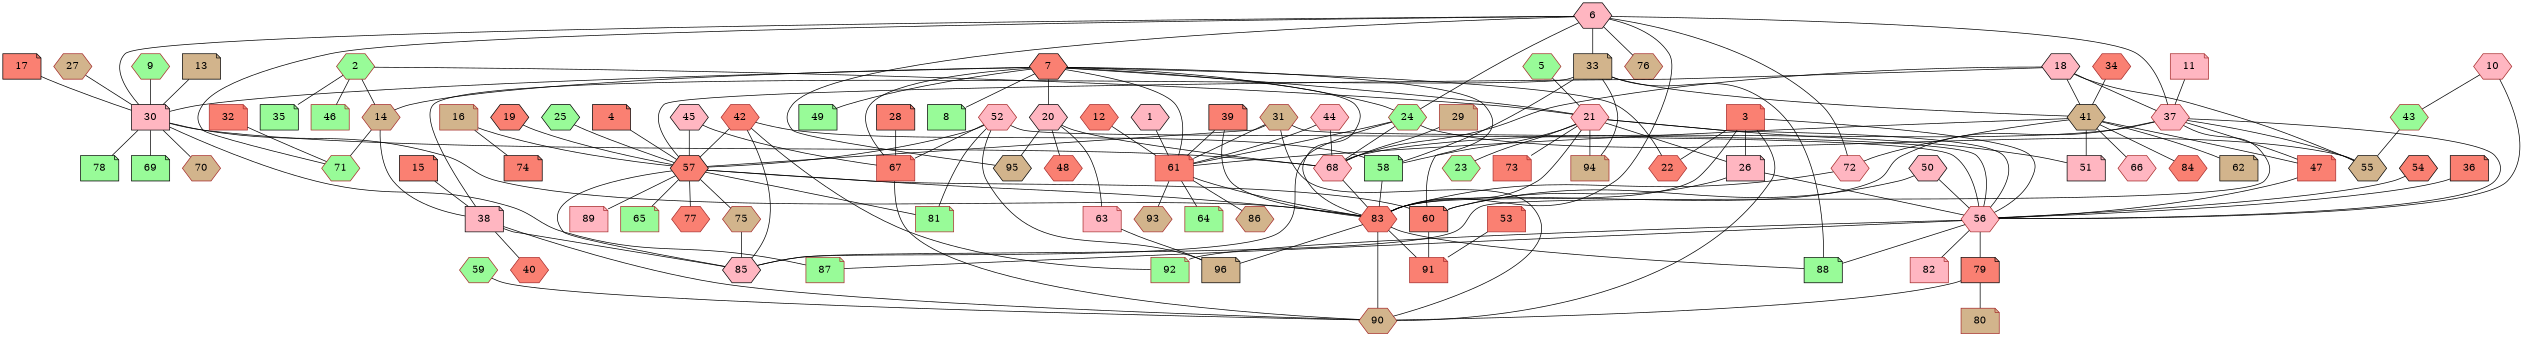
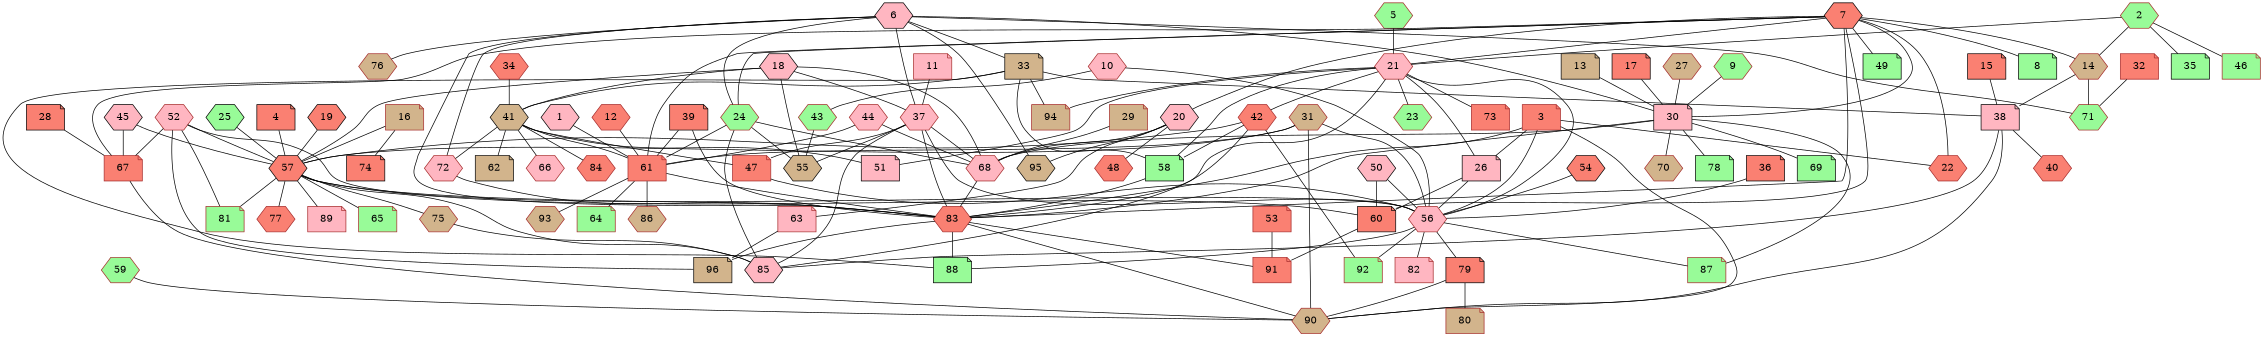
edge "21" -- "42": added
